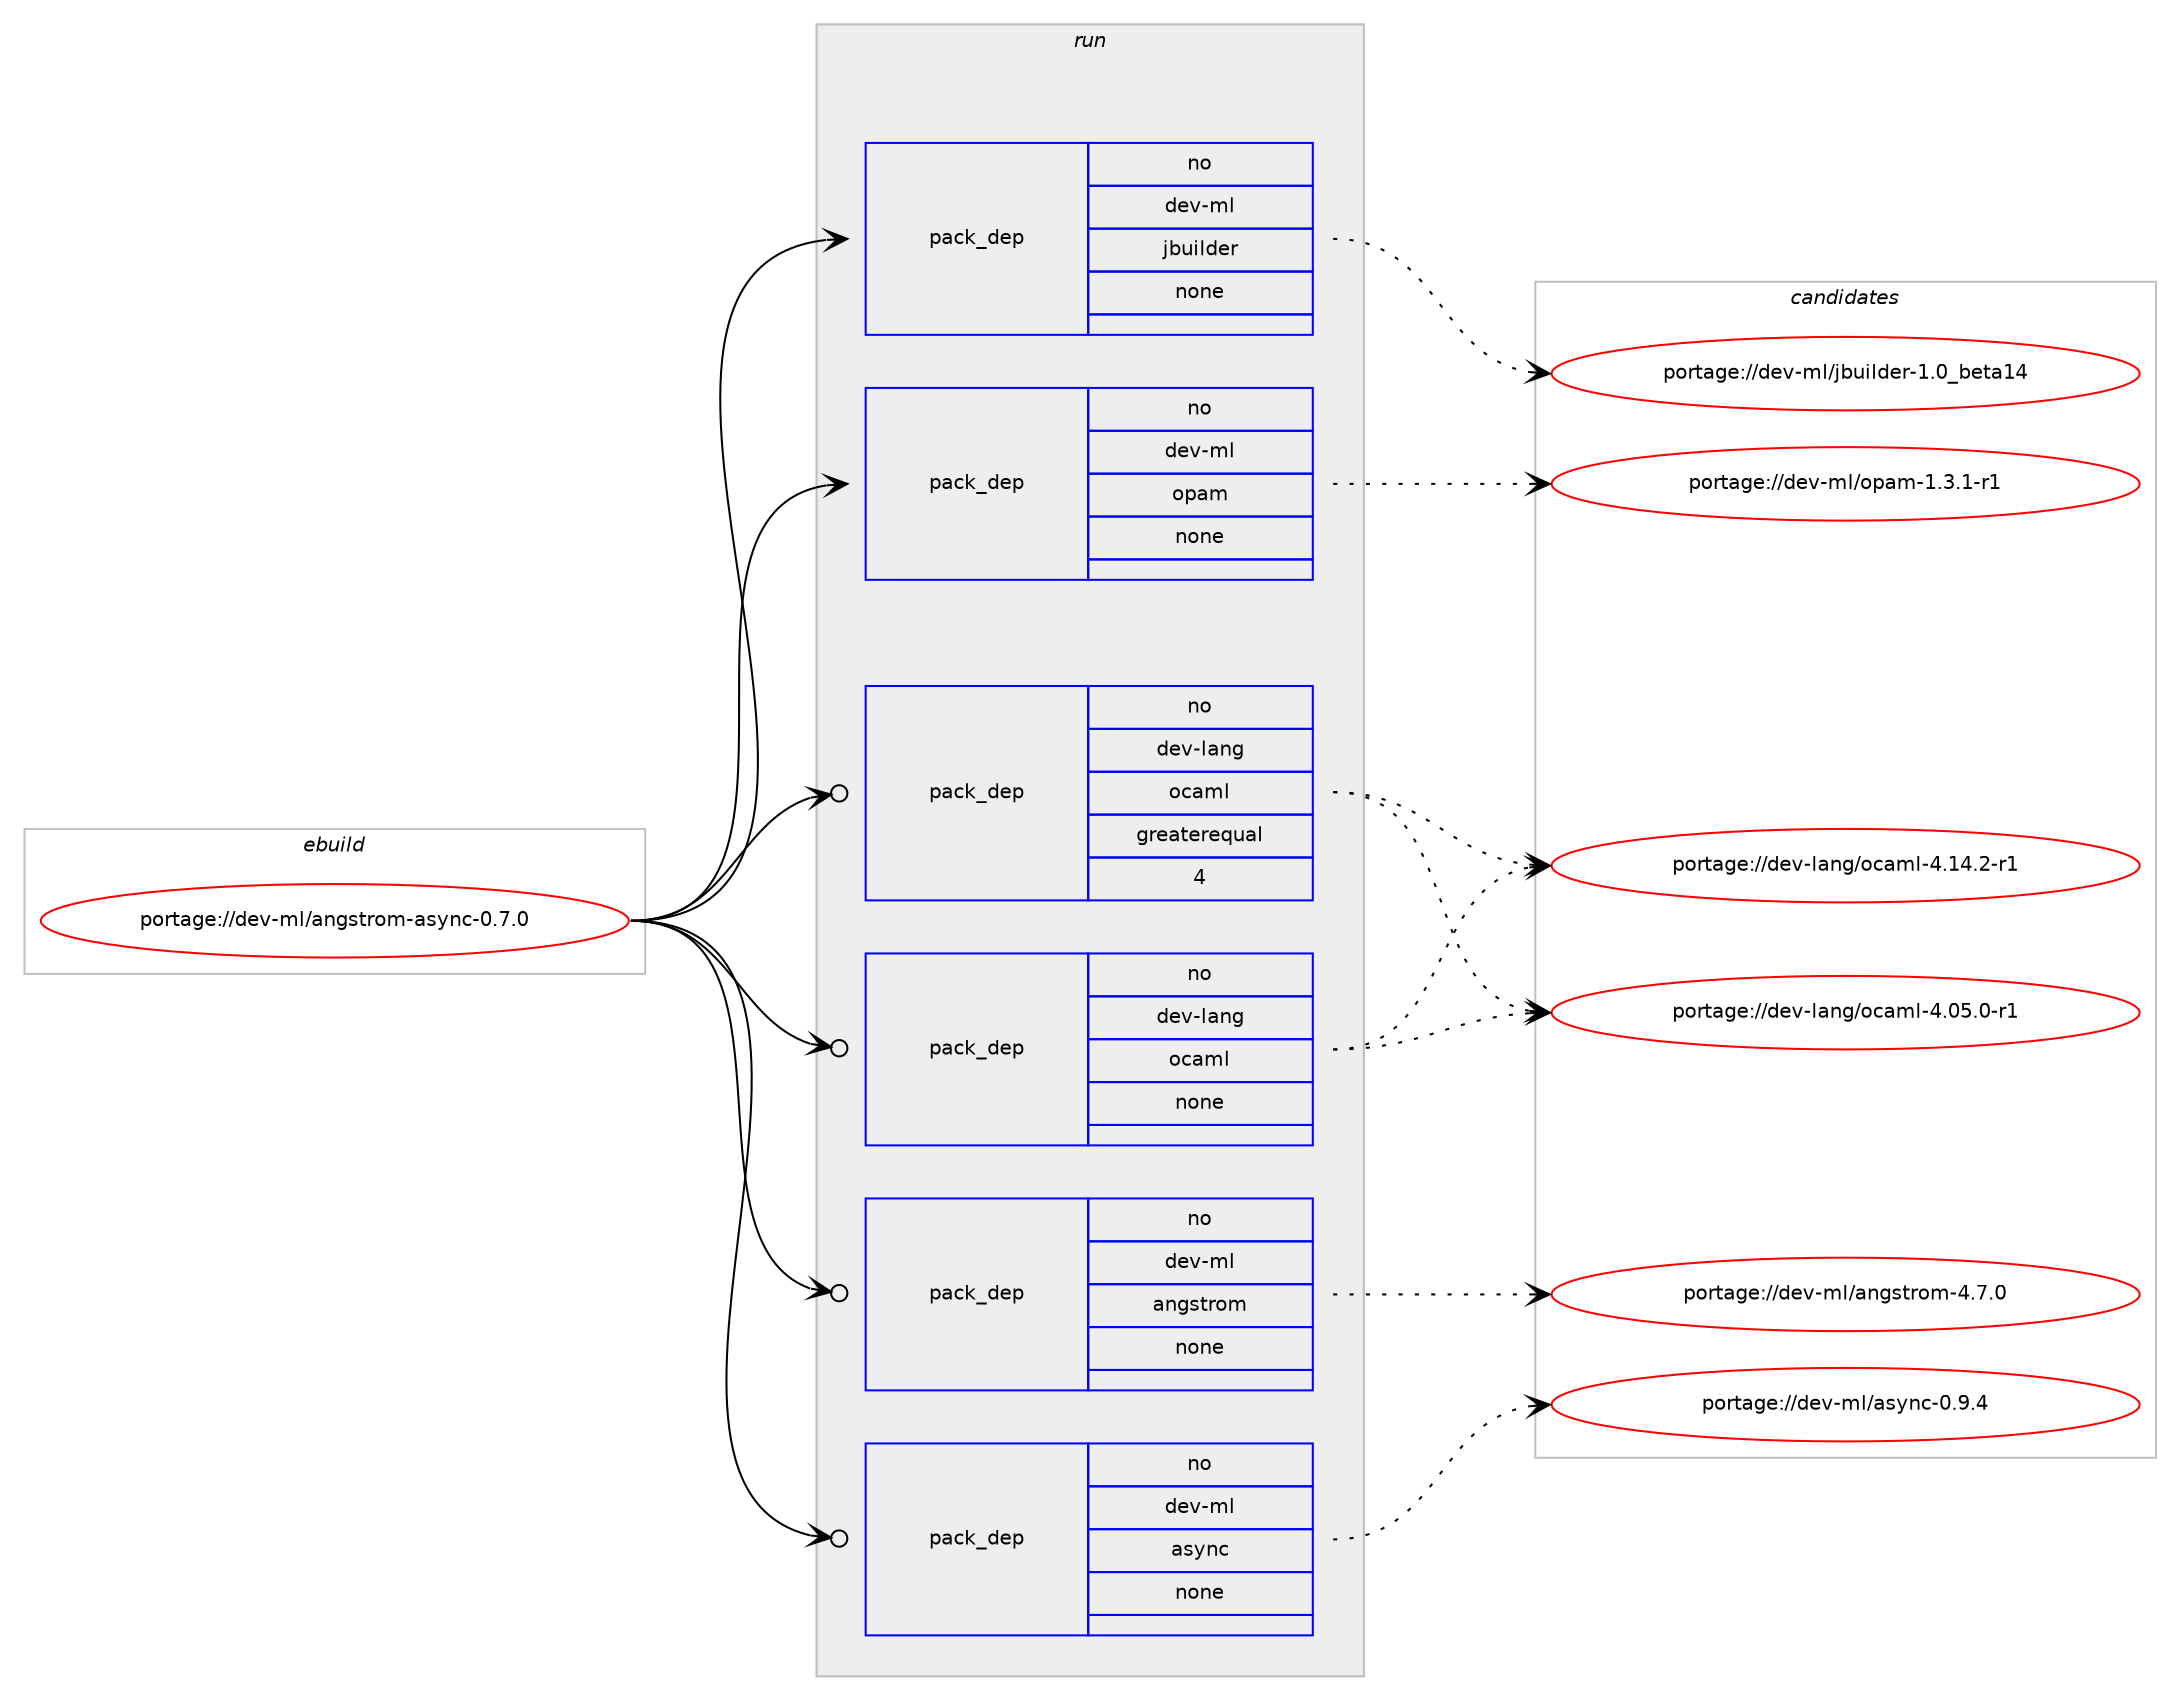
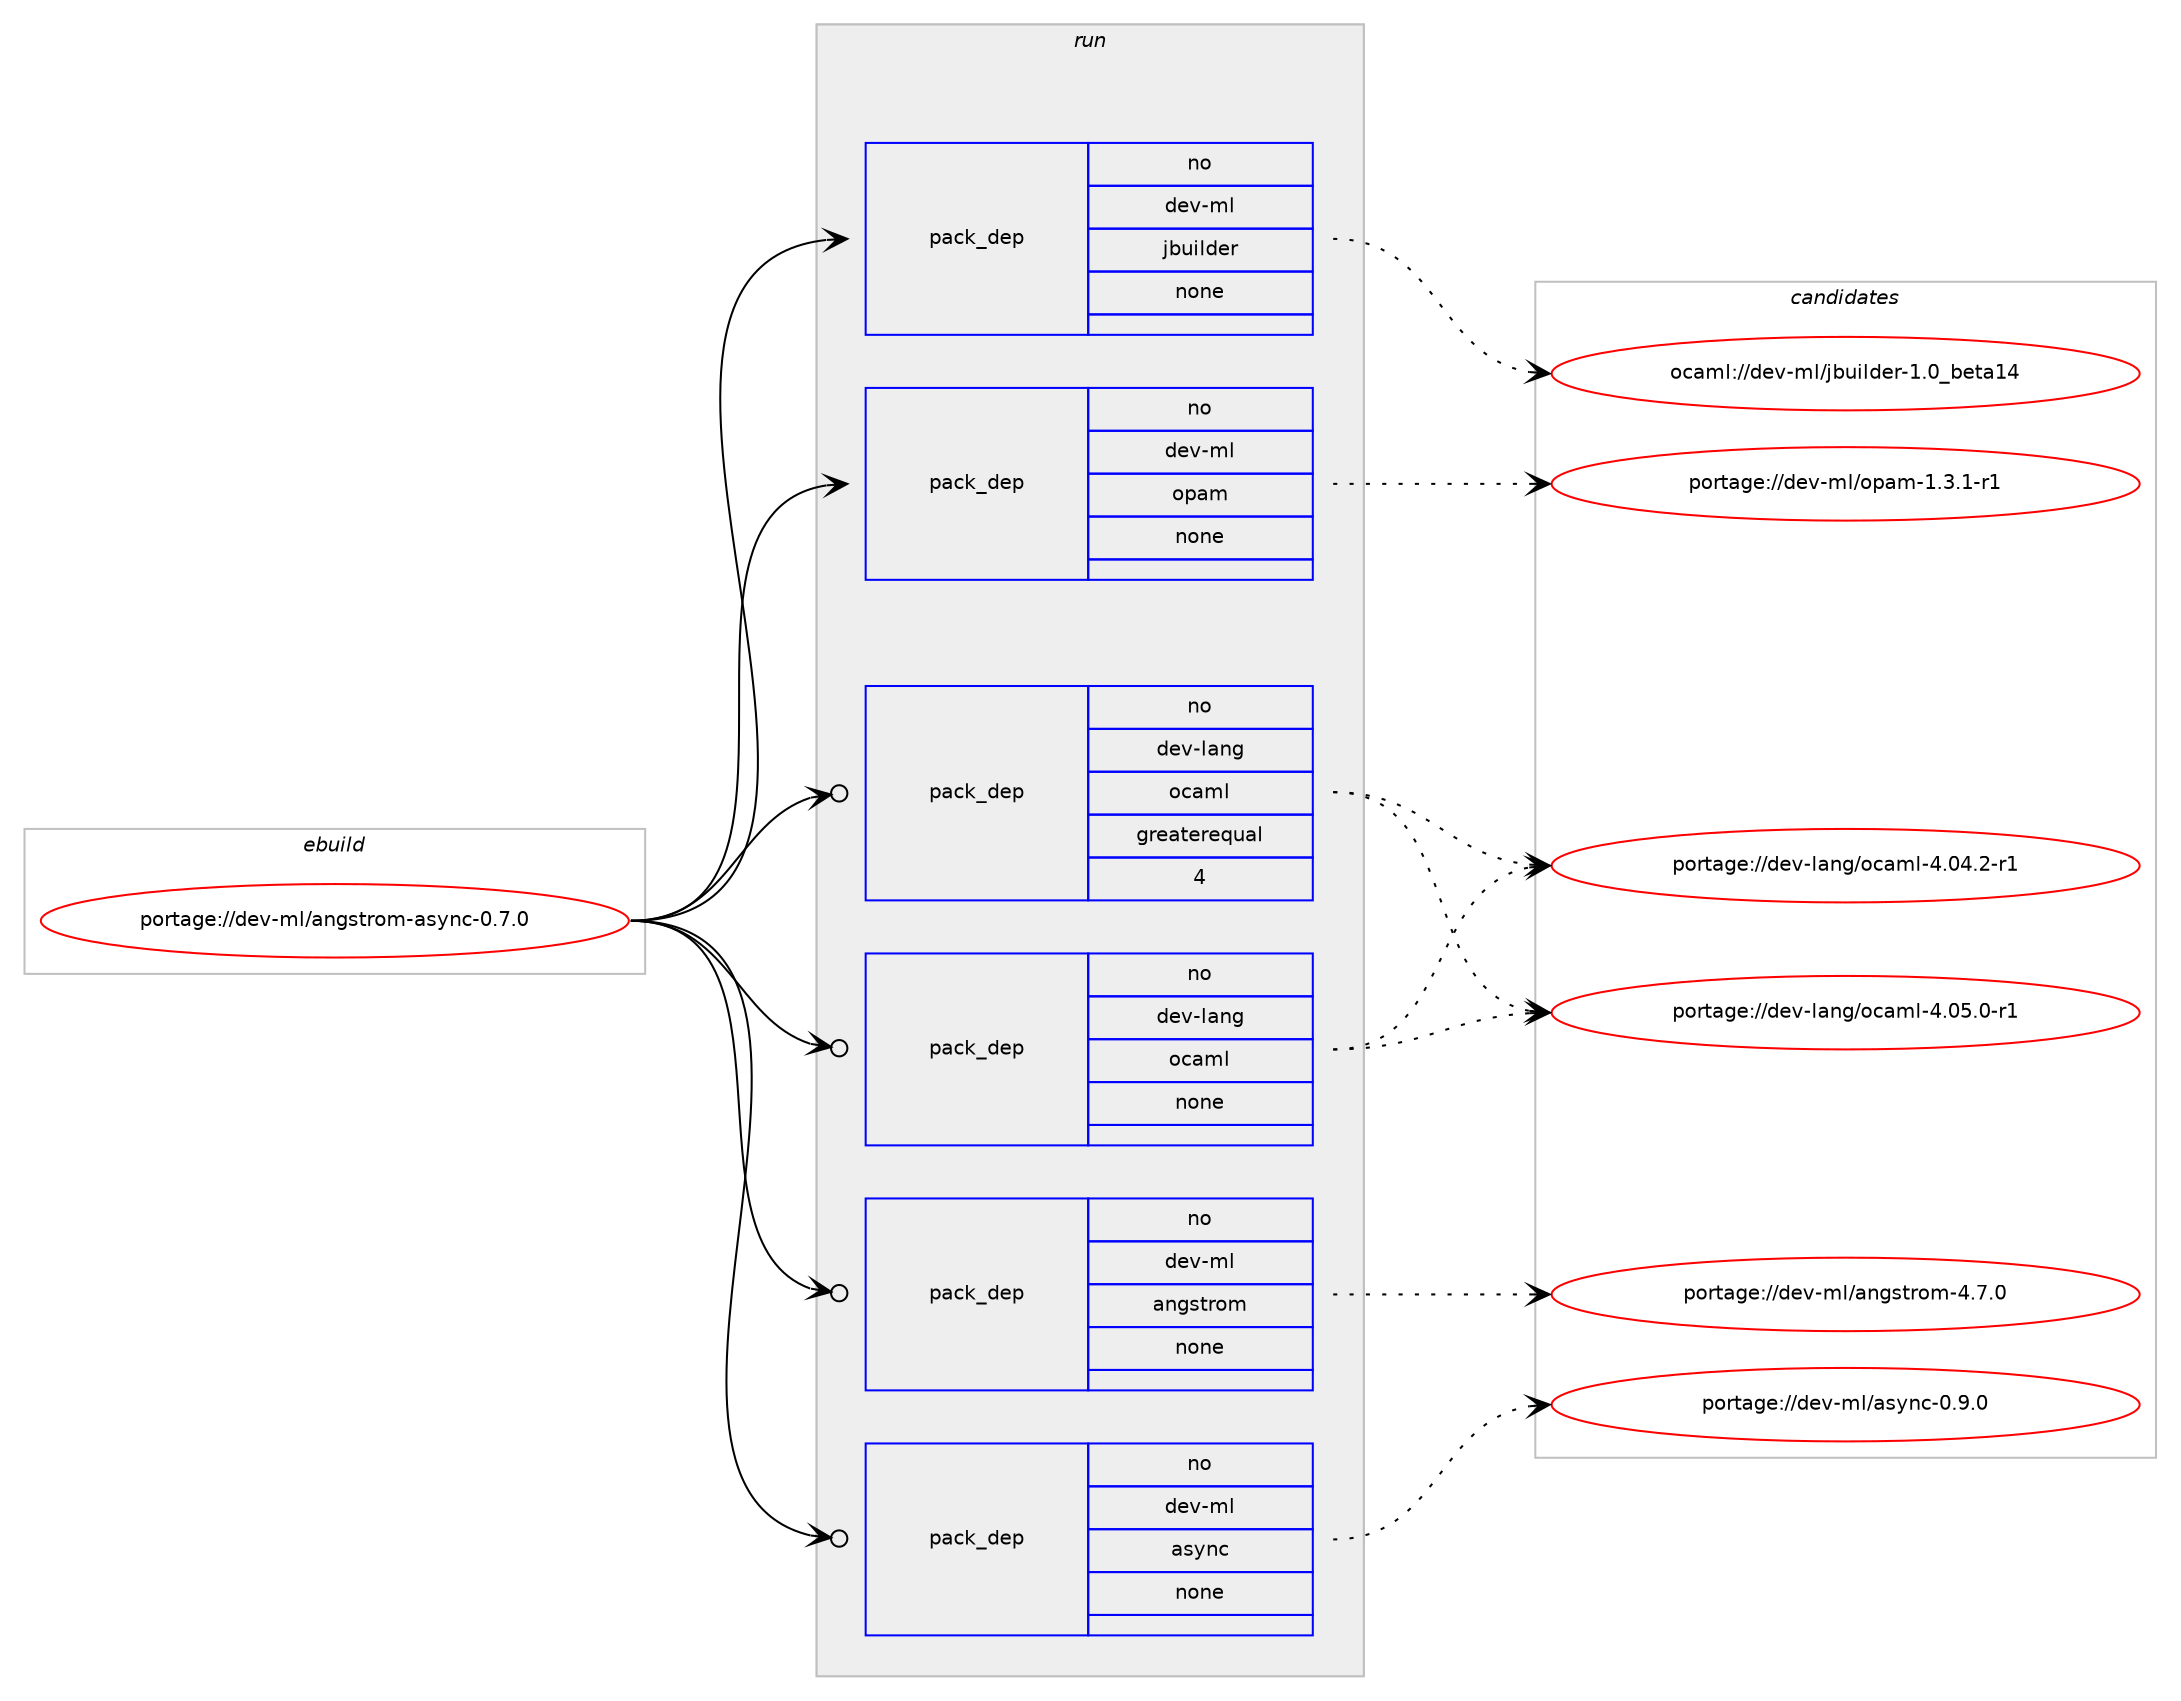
node "portage://dev-ml/jbuilder-1.0_beta14": label "portage://dev-ml/jbuilder-1.0_beta14" -> "ocaml://dev-ml/jbuilder-1.0_beta14"
node "portage://dev-lang/ocaml-4.14.2-r1": label "portage://dev-lang/ocaml-4.14.2-r1" -> "portage://dev-lang/ocaml-4.04.2-r1"
node "portage://dev-ml/async-0.9.4": label "portage://dev-ml/async-0.9.4" -> "portage://dev-ml/async-0.9.0"
